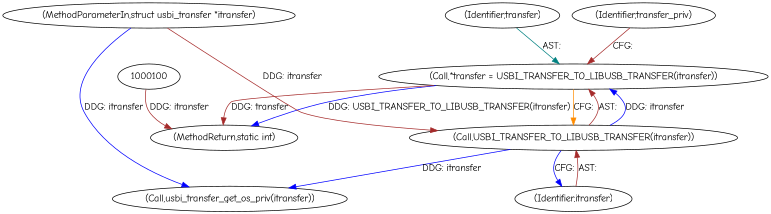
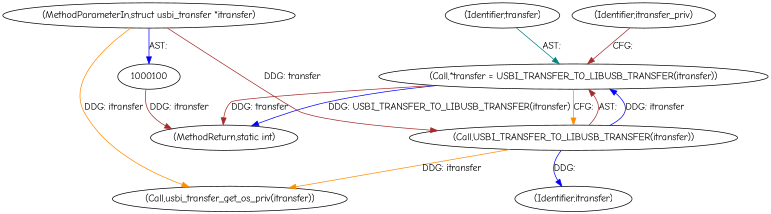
node "(Identifier,transfer_priv)": label "(Identifier,transfer_priv)" -> "(Identifier,itransfer_priv)"
edge "(MethodParameterIn,struct usbi_transfer *itransfer)" -> "1000100": added, label "AST:"
edge "(MethodParameterIn,struct usbi_transfer *itransfer)" -> "(Call,USBI_TRANSFER_TO_LIBUSB_TRANSFER(itransfer))": label "DDG: itransfer" -> "DDG: transfer"
edge "(MethodParameterIn,struct usbi_transfer *itransfer)" -> "(Call,usbi_transfer_get_os_priv(itransfer))": color blue -> darkorange
edge "(Call,USBI_TRANSFER_TO_LIBUSB_TRANSFER(itransfer))" -> "(Call,usbi_transfer_get_os_priv(itransfer))": color blue -> darkorange
edge "(Call,USBI_TRANSFER_TO_LIBUSB_TRANSFER(itransfer))" -> "(Identifier,itransfer)": label "CFG: " -> "DDG: "
edge "(Identifier,itransfer)" -> "(Call,USBI_TRANSFER_TO_LIBUSB_TRANSFER(itransfer))": removed, label "AST:"
